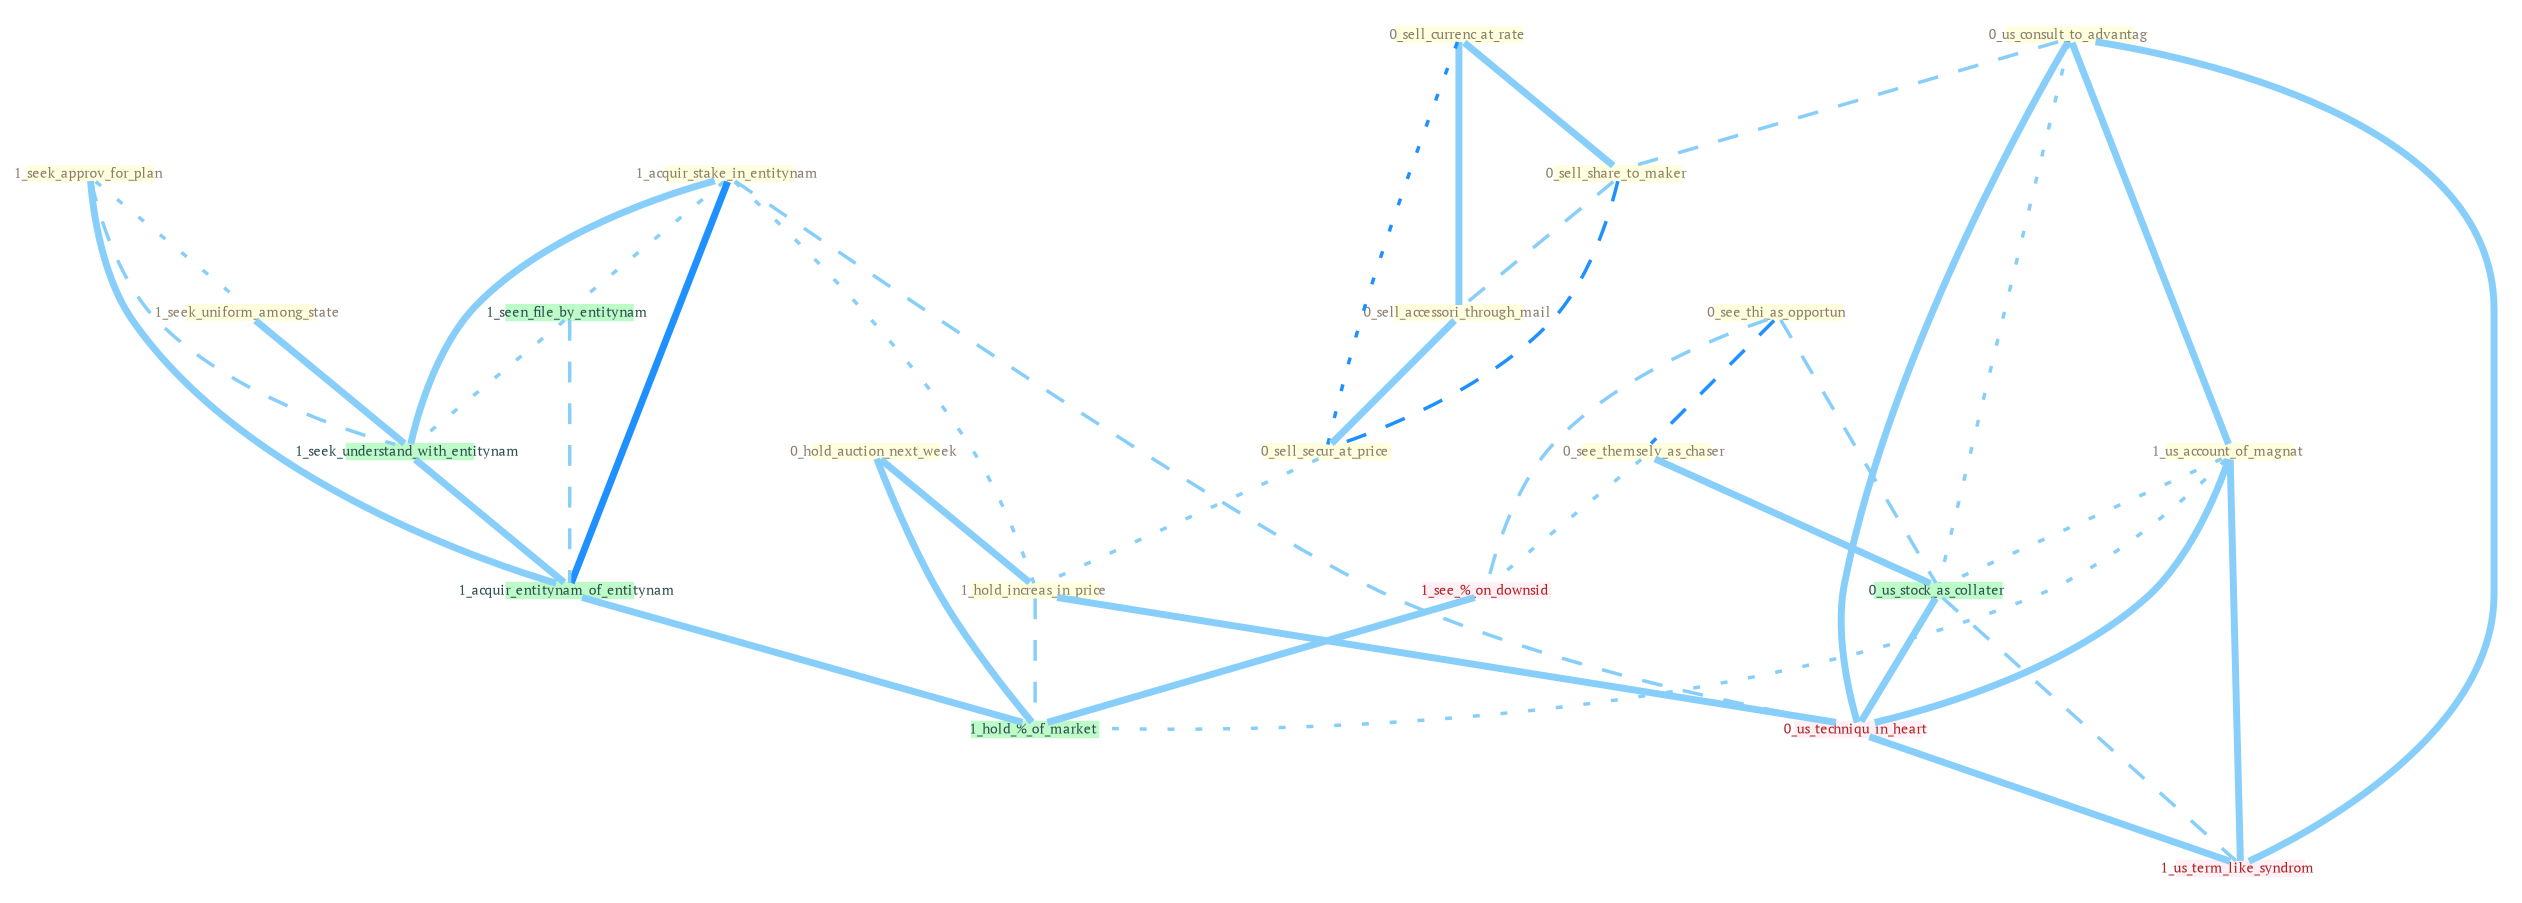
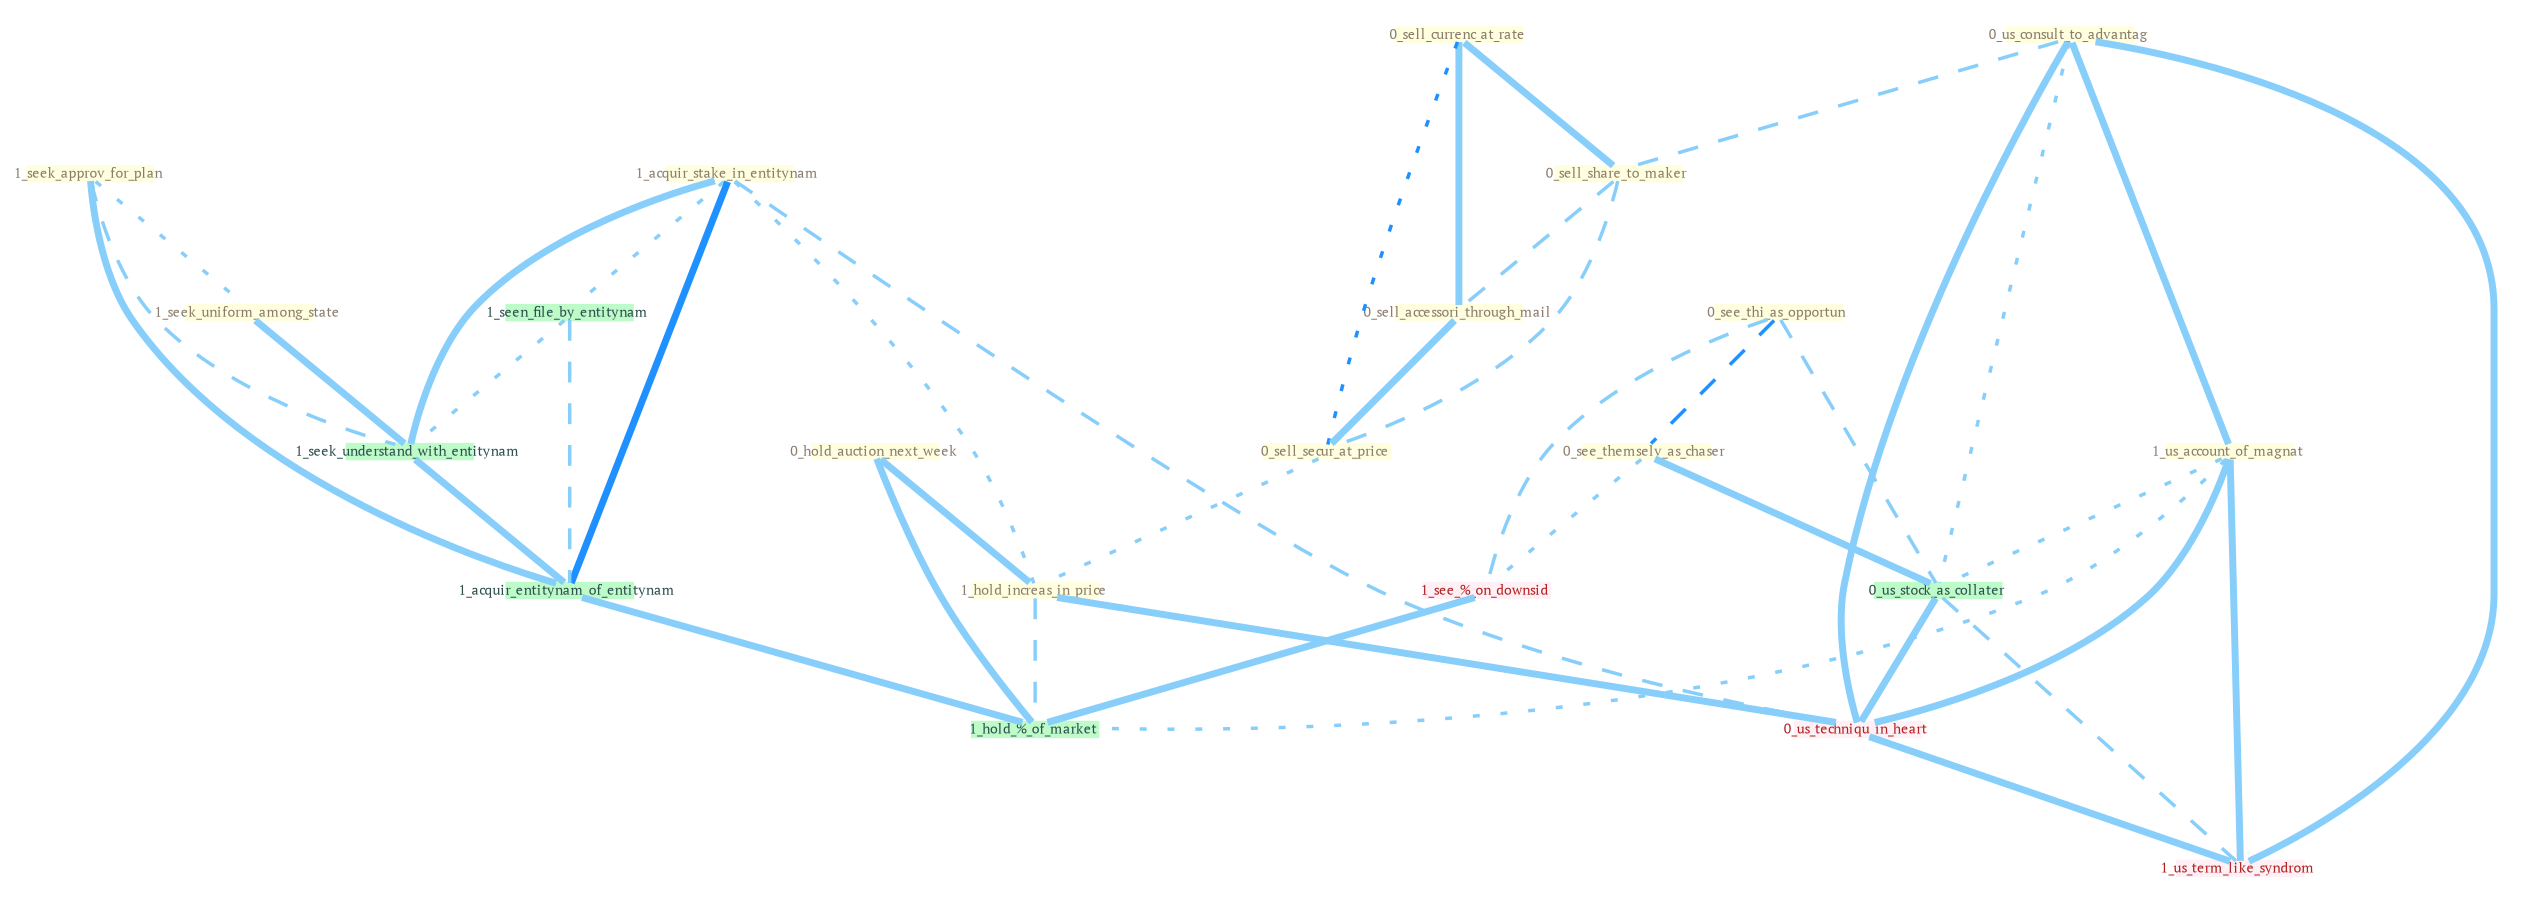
edge "0_sell_share_to_maker" -- "0_sell_secur_at_price": color #1e90ff -> #87cefa
